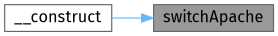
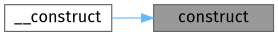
node "switchApache": label "switchApache" -> "construct"
